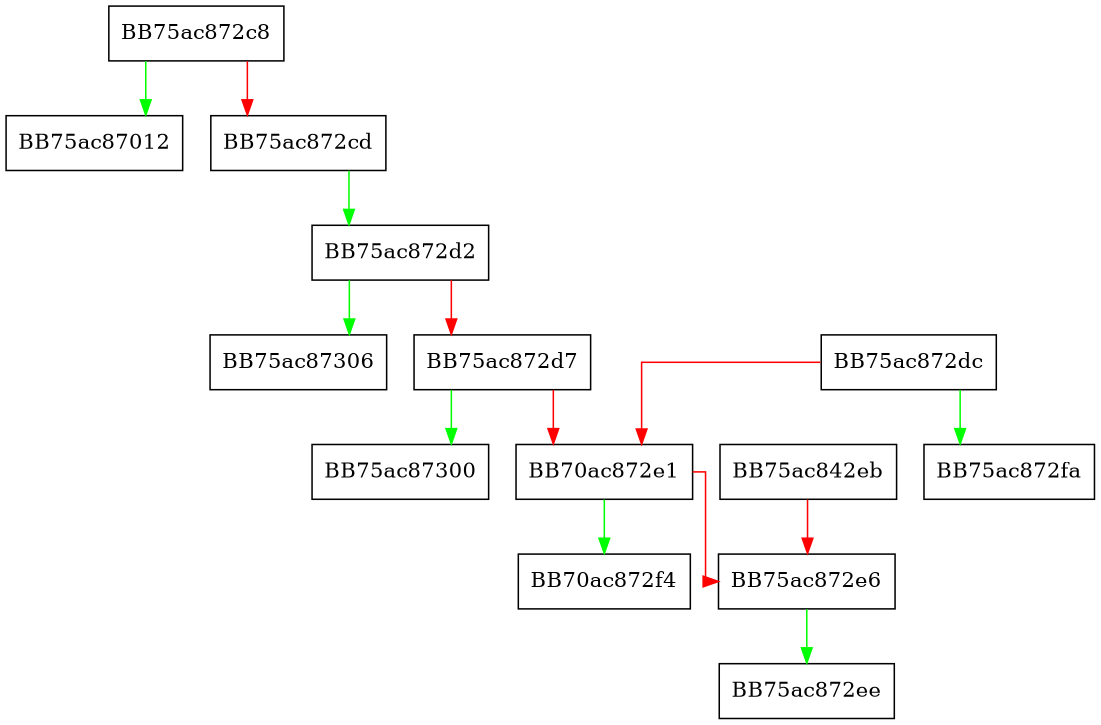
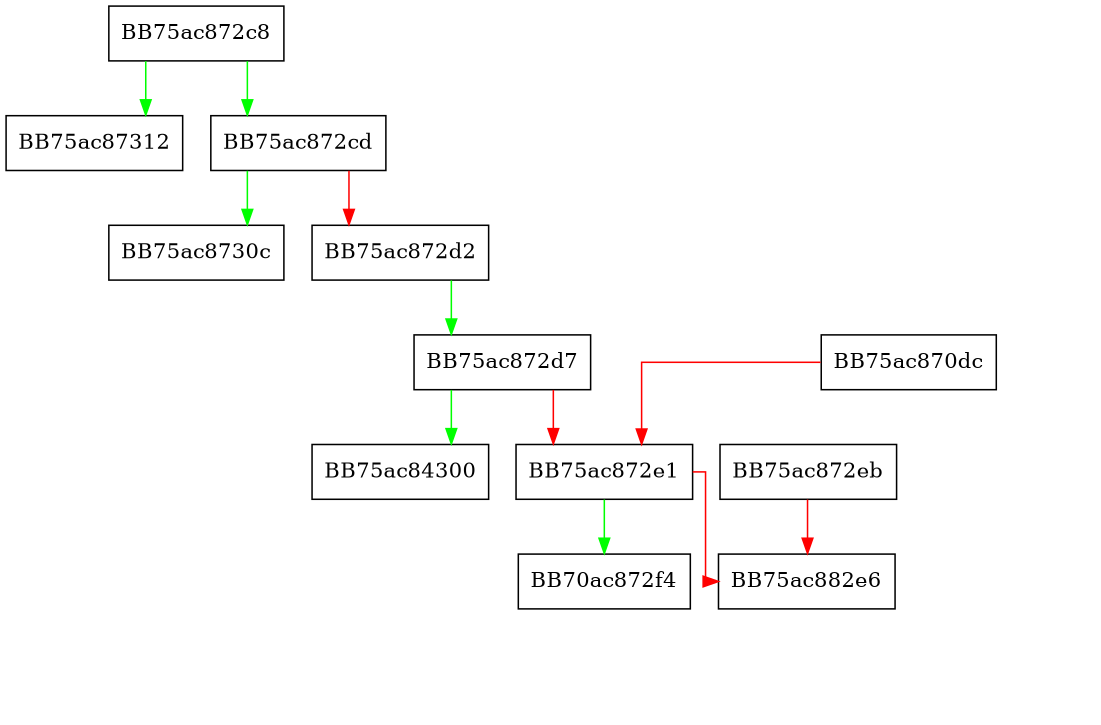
edge "BB75ac872c8" -> "BB75ac872cd": color red -> green
node "BB75ac87012": label "BB75ac87012" -> "BB75ac87312"
edge "BB75ac872cd" -> "BB75ac872d2": color green -> red
node "BB75ac8730c": added
edge "BB75ac872d2" -> "BB75ac872d7": color red -> green
node "BB75ac87306": removed
node "BB75ac872dc": label "BB75ac872dc" -> "BB75ac870dc"
node "BB75ac87300": label "BB75ac87300" -> "BB75ac84300"
node "BB70ac872e1": label "BB70ac872e1" -> "BB75ac872e1"
node "BB75ac842eb": label "BB75ac842eb" -> "BB75ac872eb"
node "BB75ac872fa": removed
node "BB75ac872e6": label "BB75ac872e6" -> "BB75ac882e6"
node "BB75ac872ee": removed
